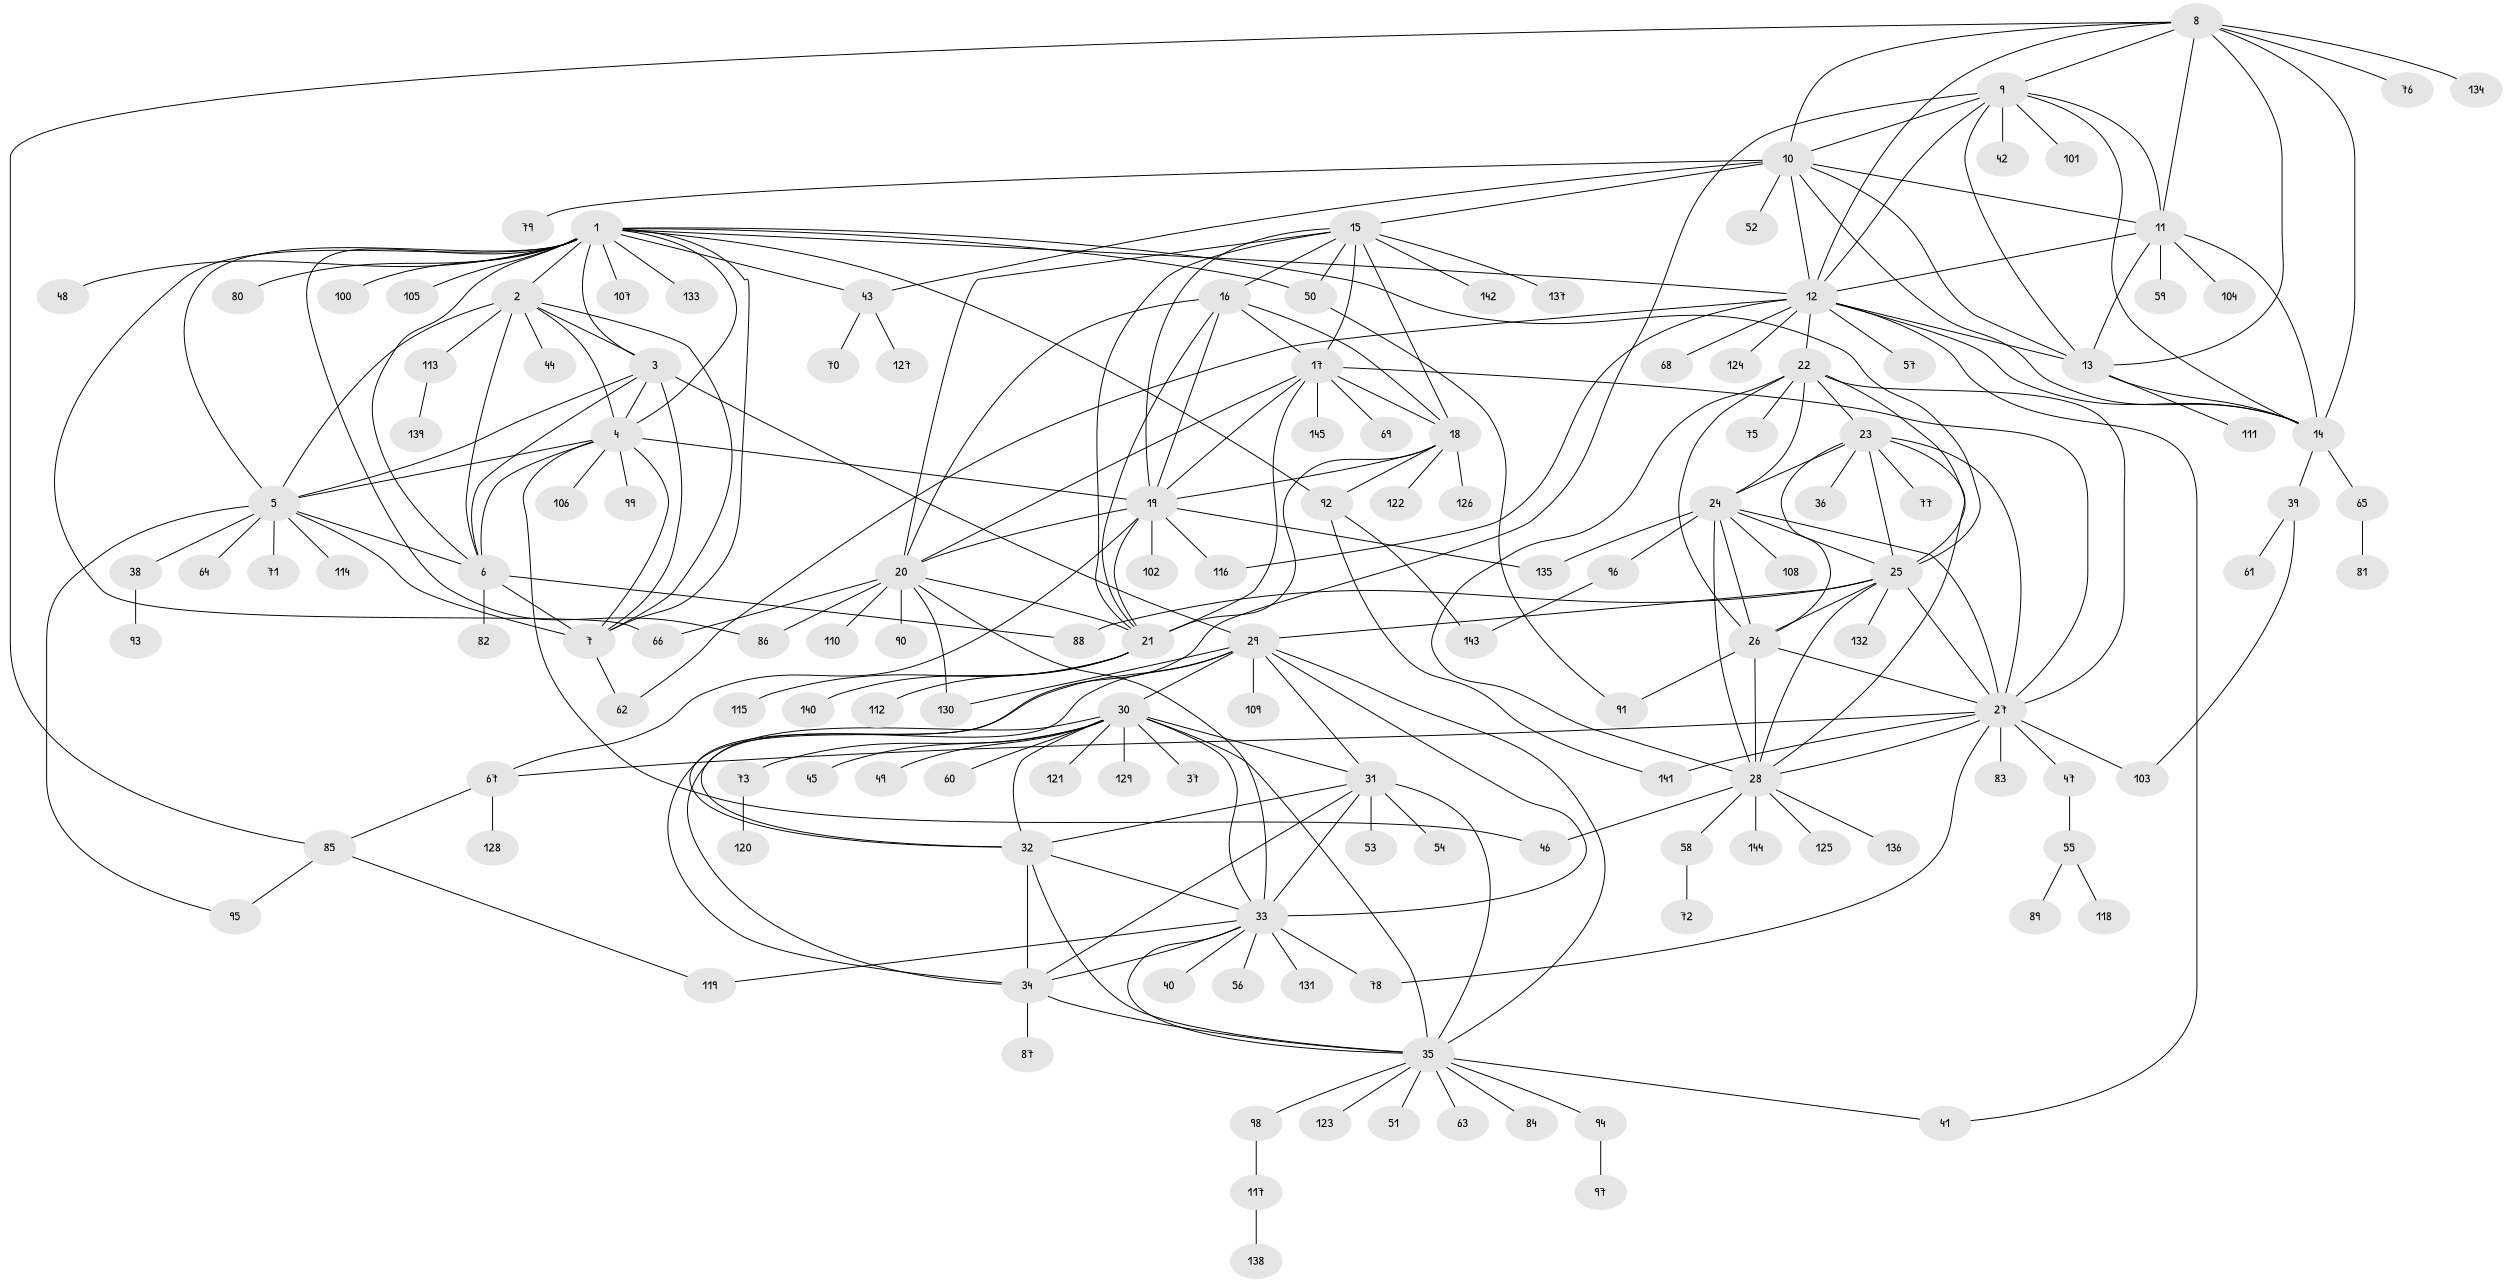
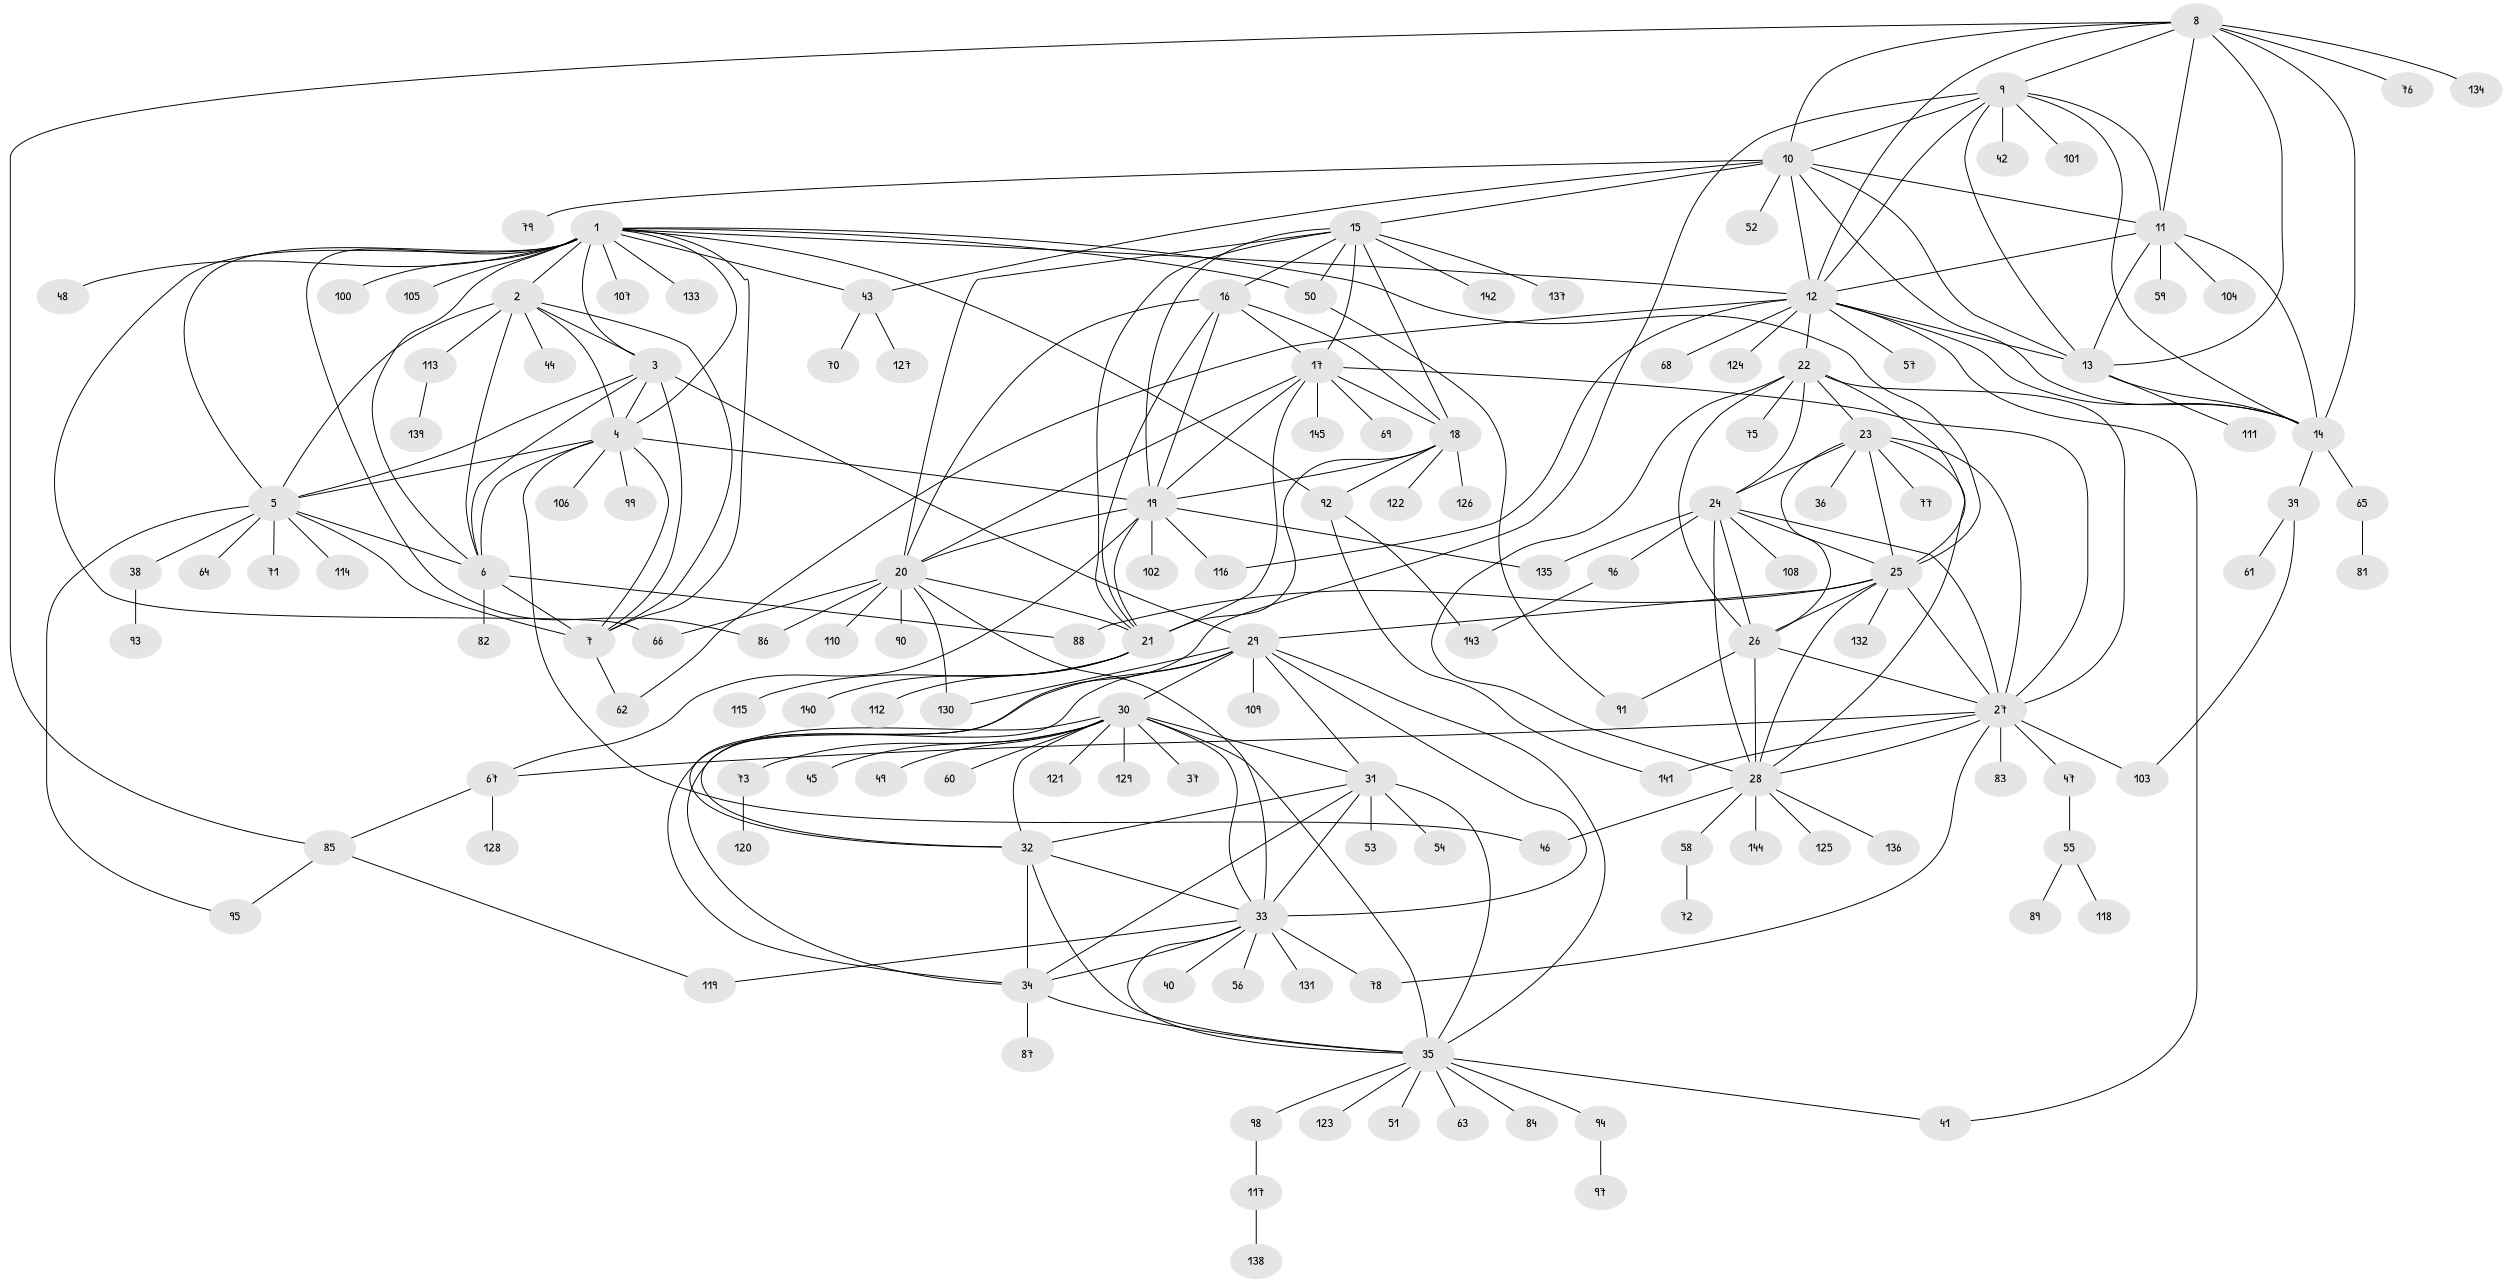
node "80": removed
